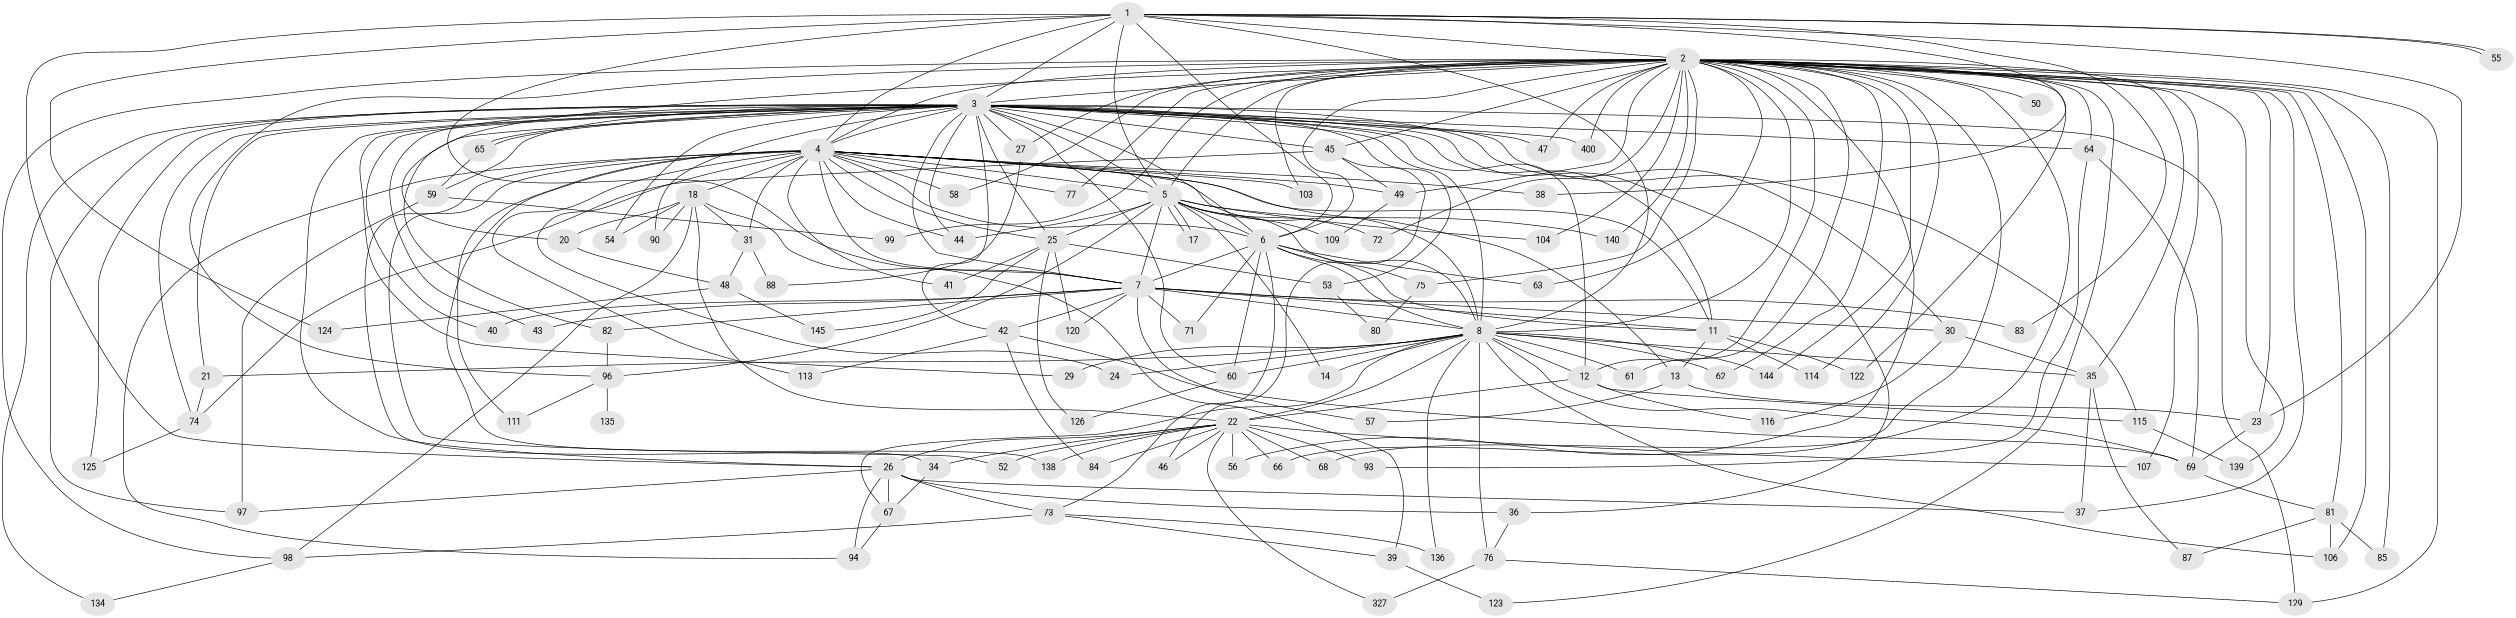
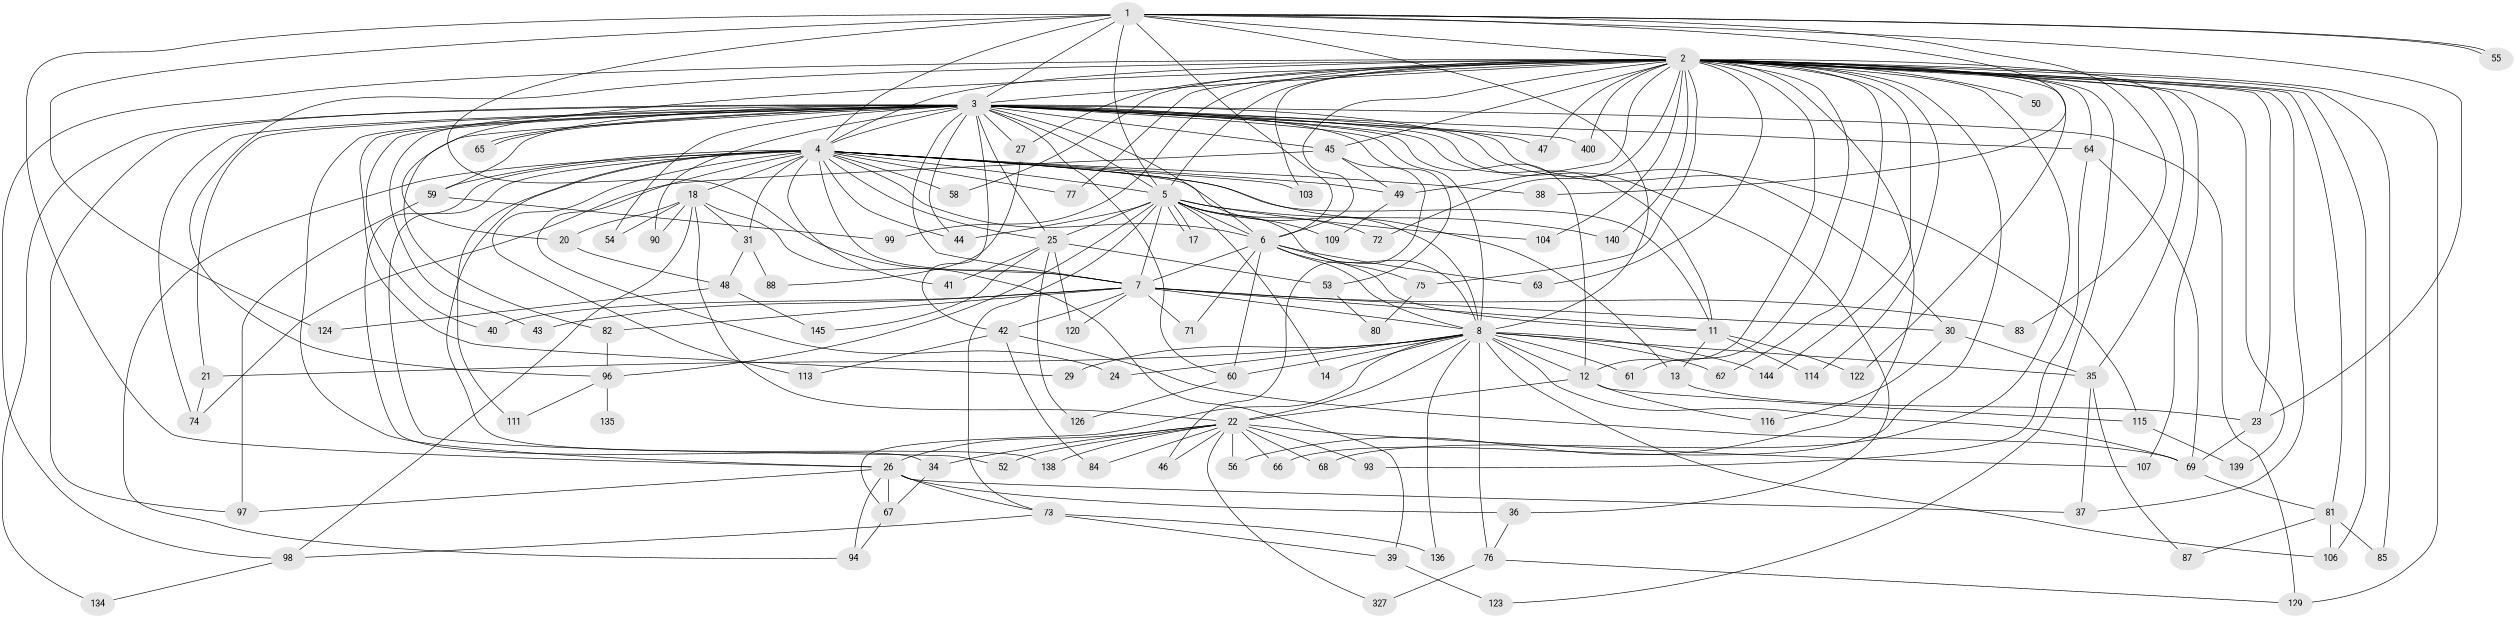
edge "65" -- "59": now "4" -- "59"
edge "2" -- "8": removed
edge "6" -- "73": now "5" -- "73"
node "57": removed
node "125": removed
